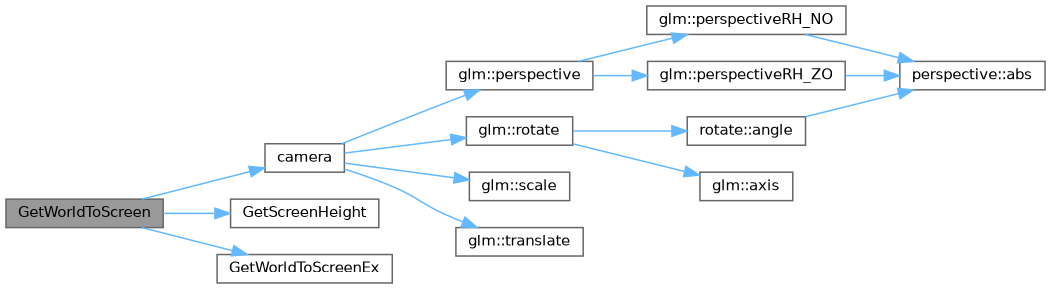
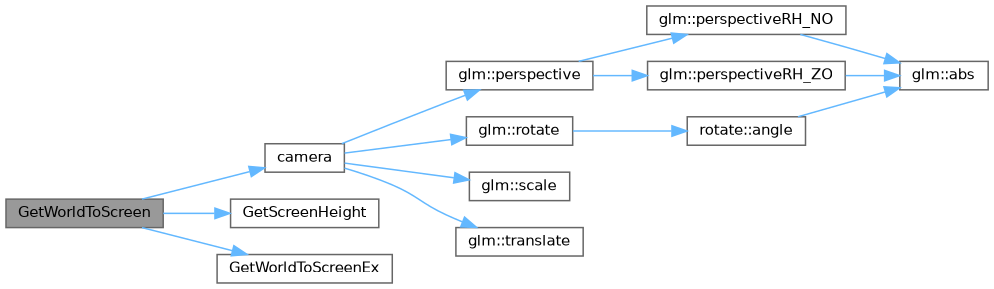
node "perspective::abs": label "perspective::abs" -> "glm::abs"
node "glm::axis": removed
